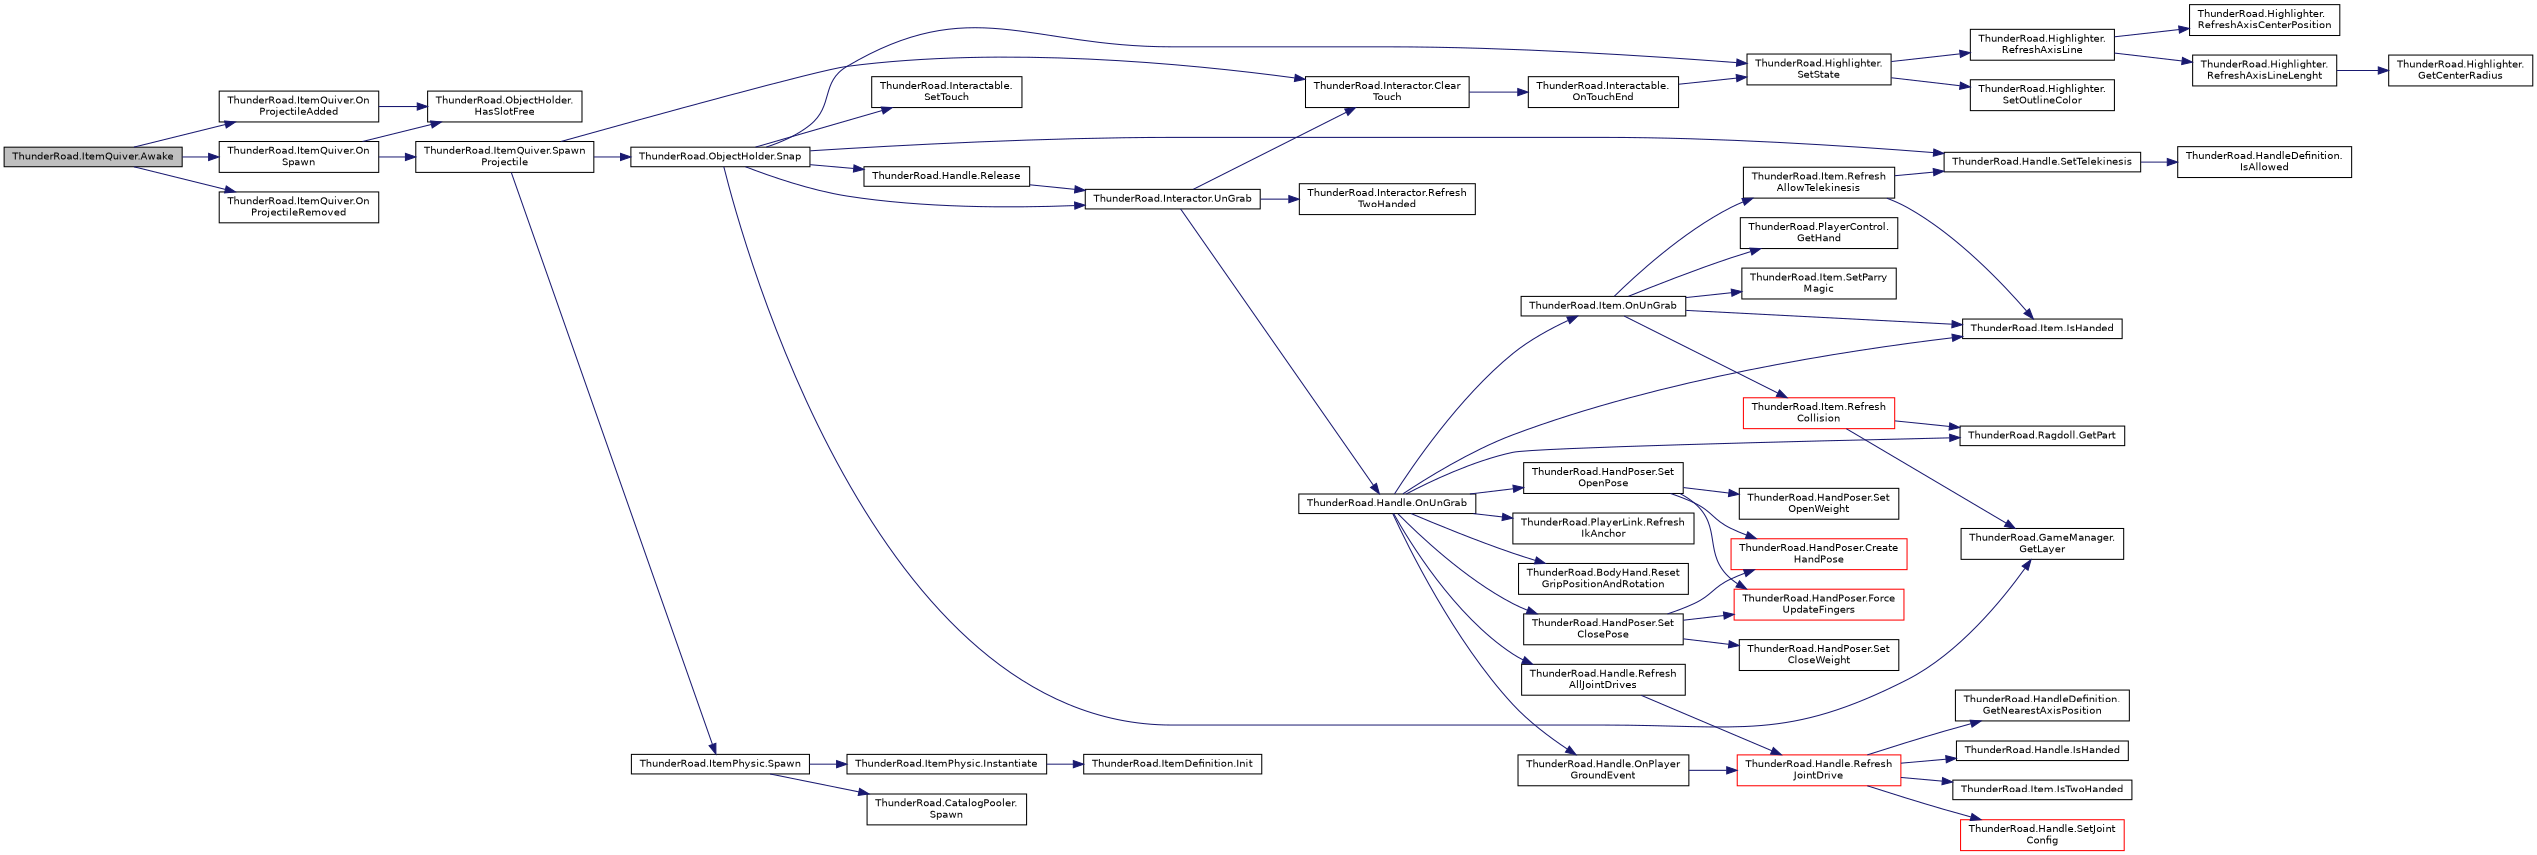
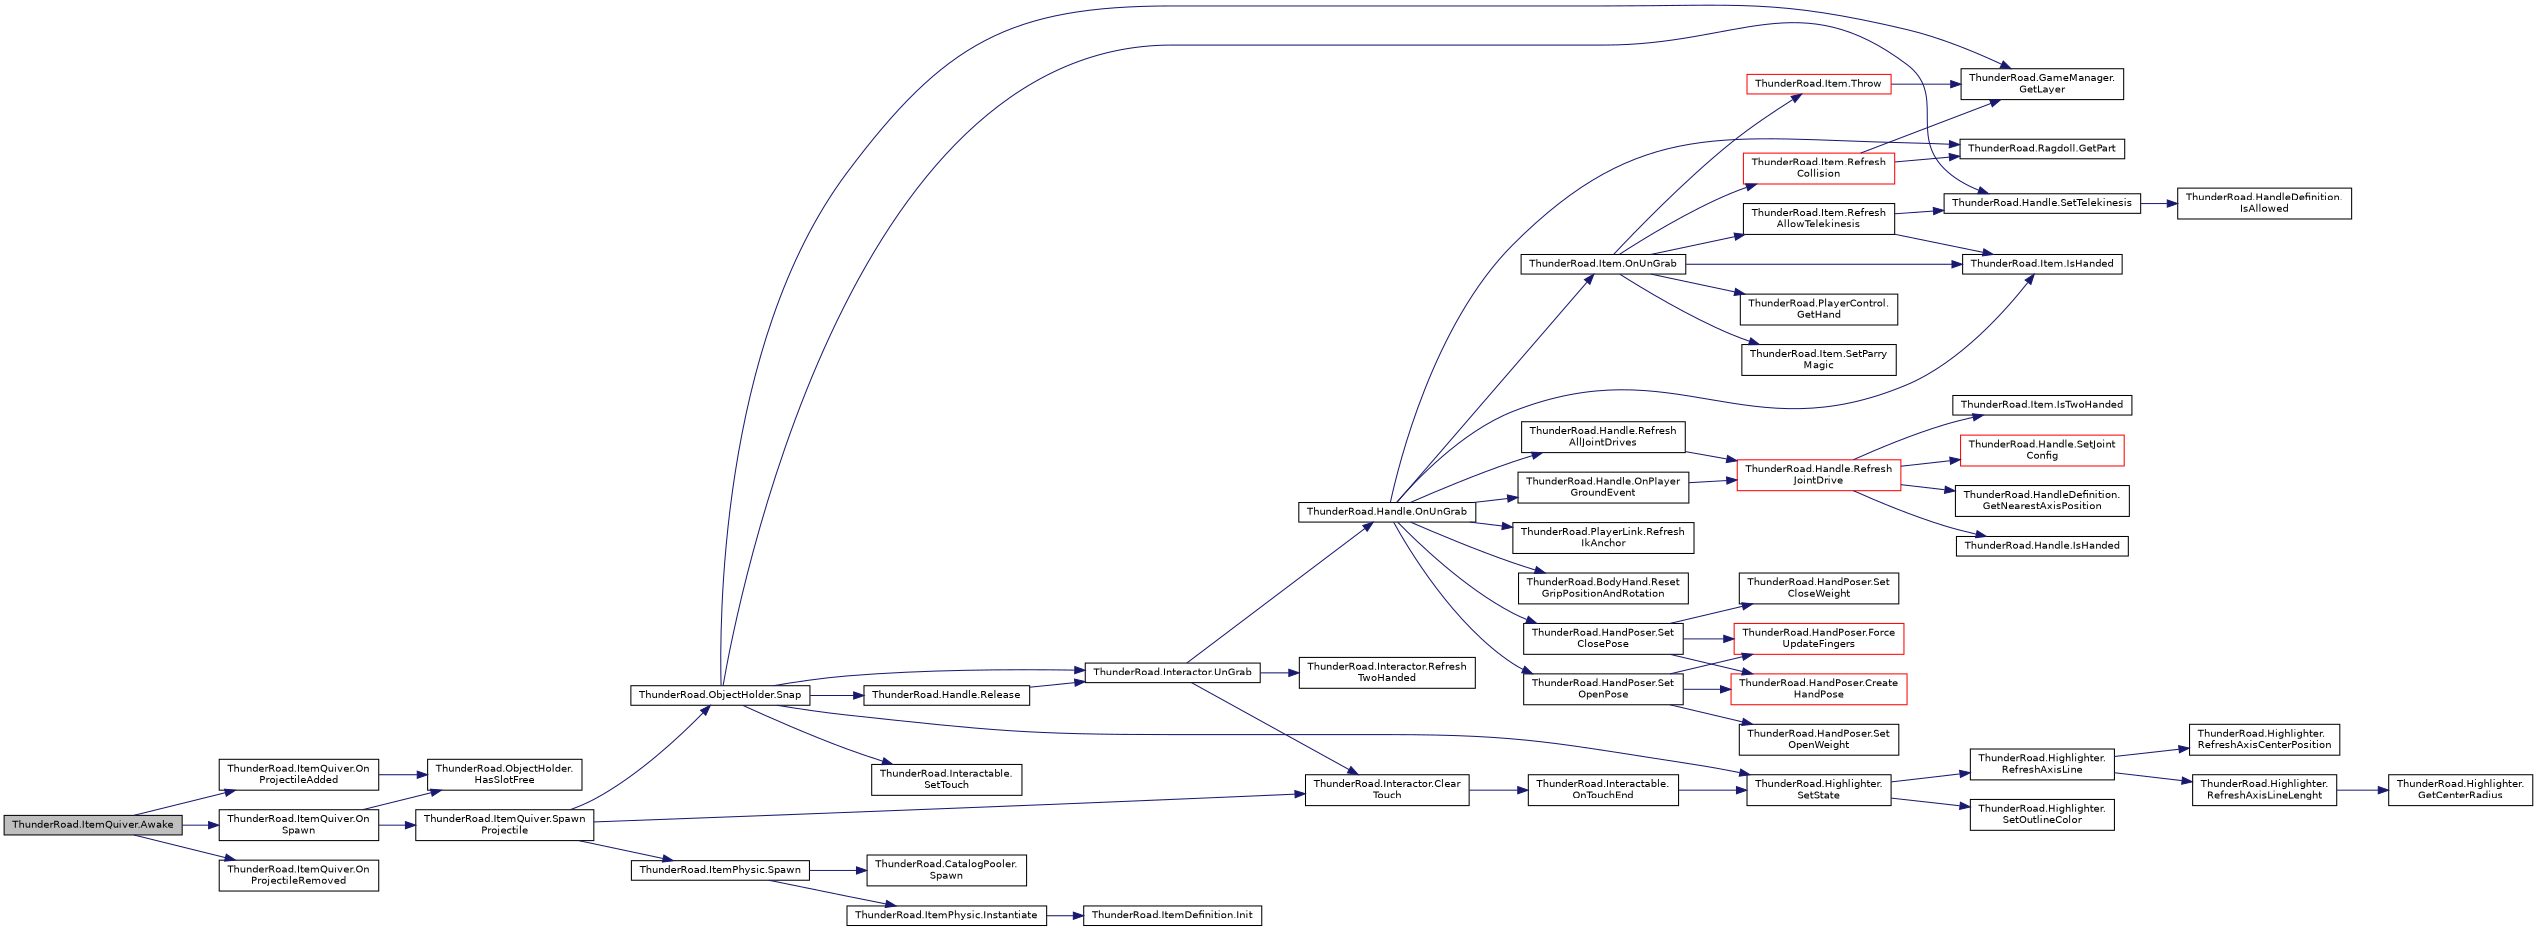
node "ThunderRoad.Item.Throw": added
